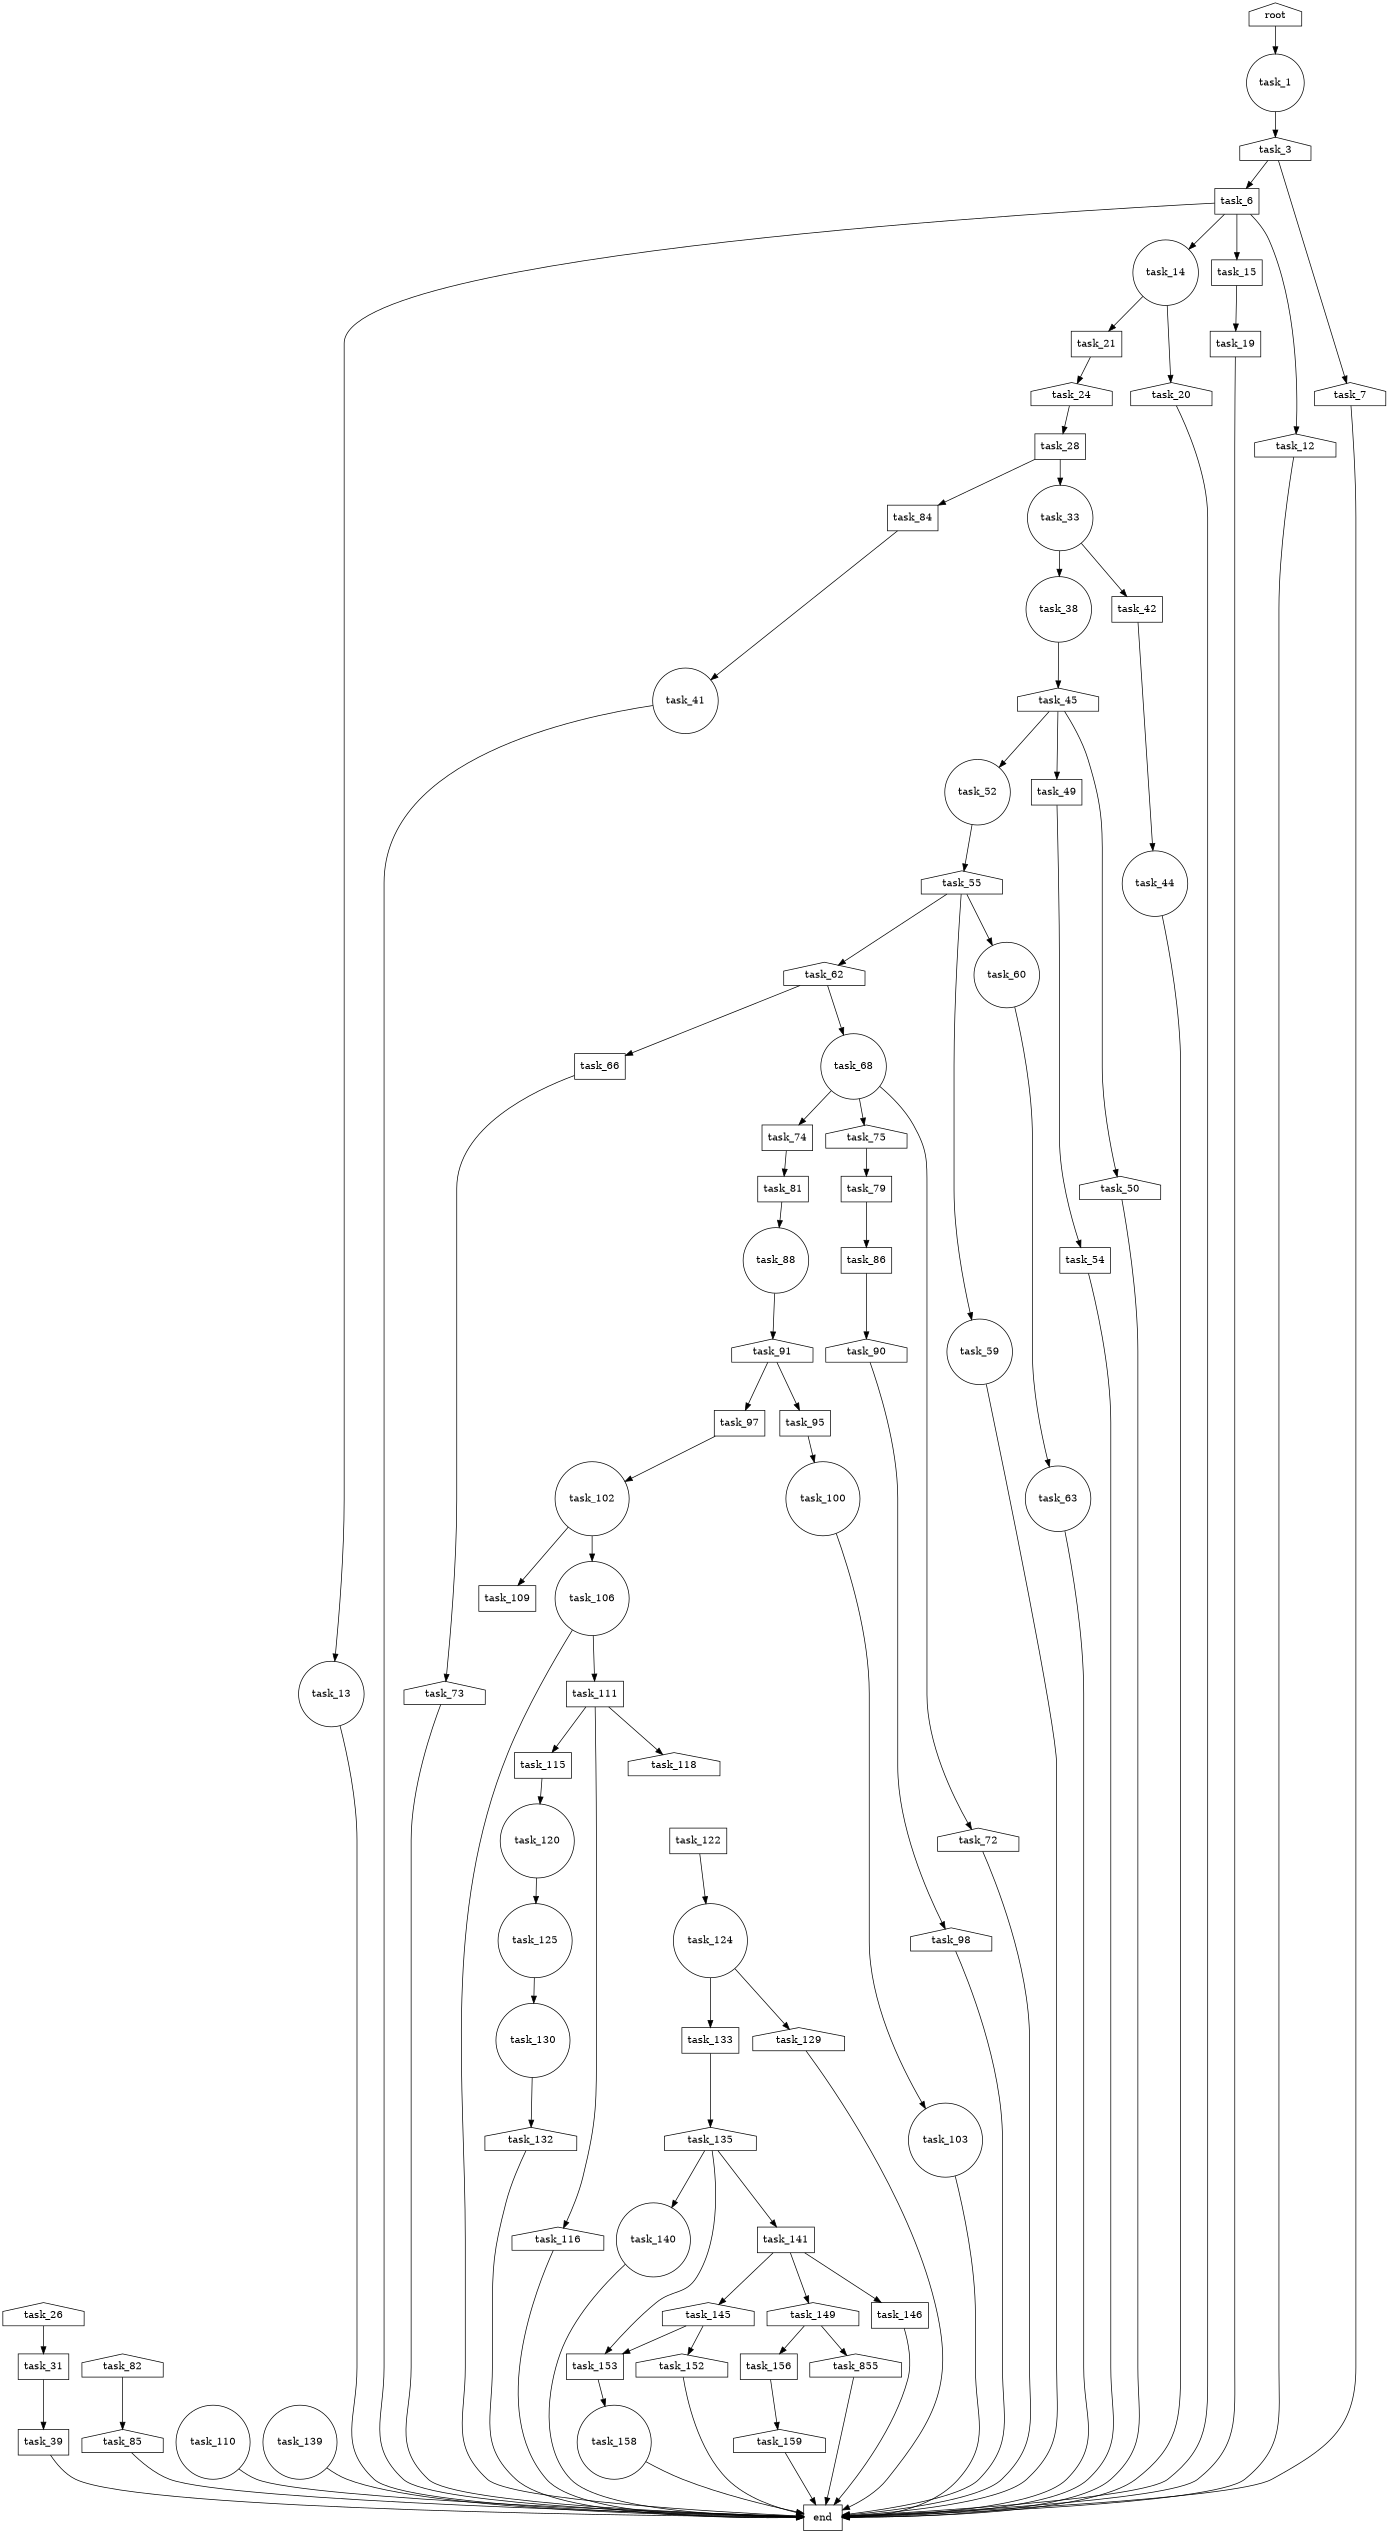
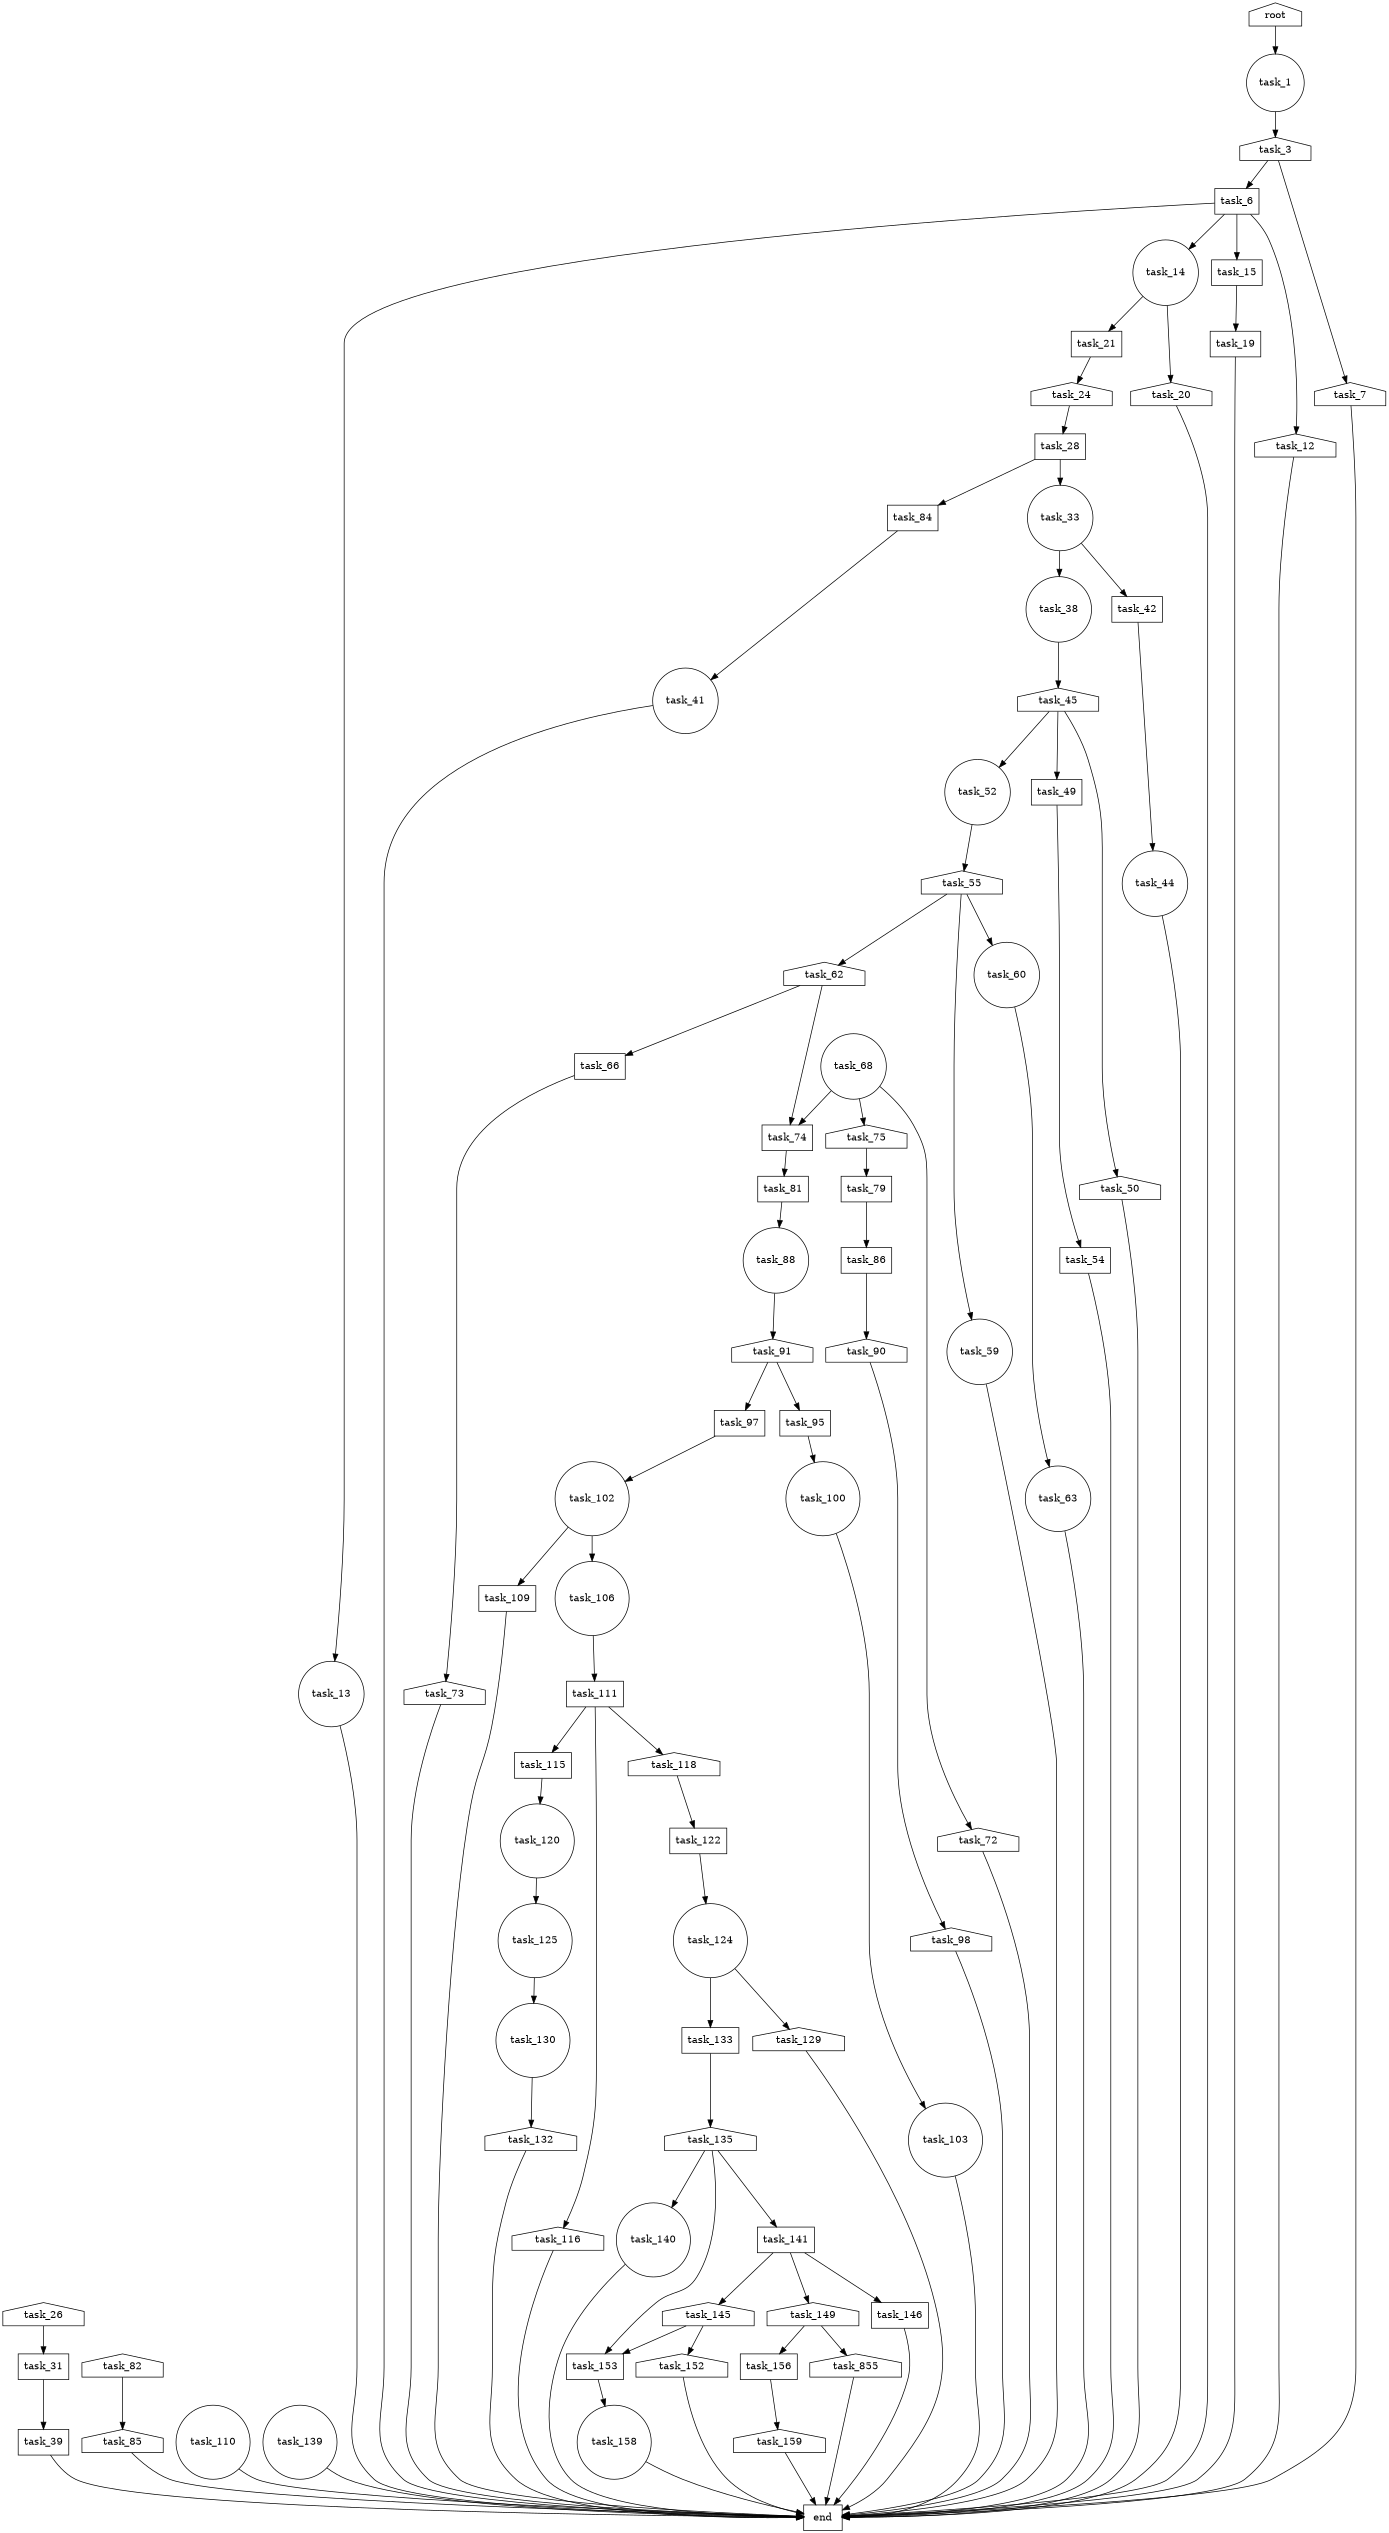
edge "task_62" -> "task_68": now "task_62" -> "task_74"
edge "task_118" -> "task_122": added
edge "task_106" -> "end": now "task_109" -> "end"
